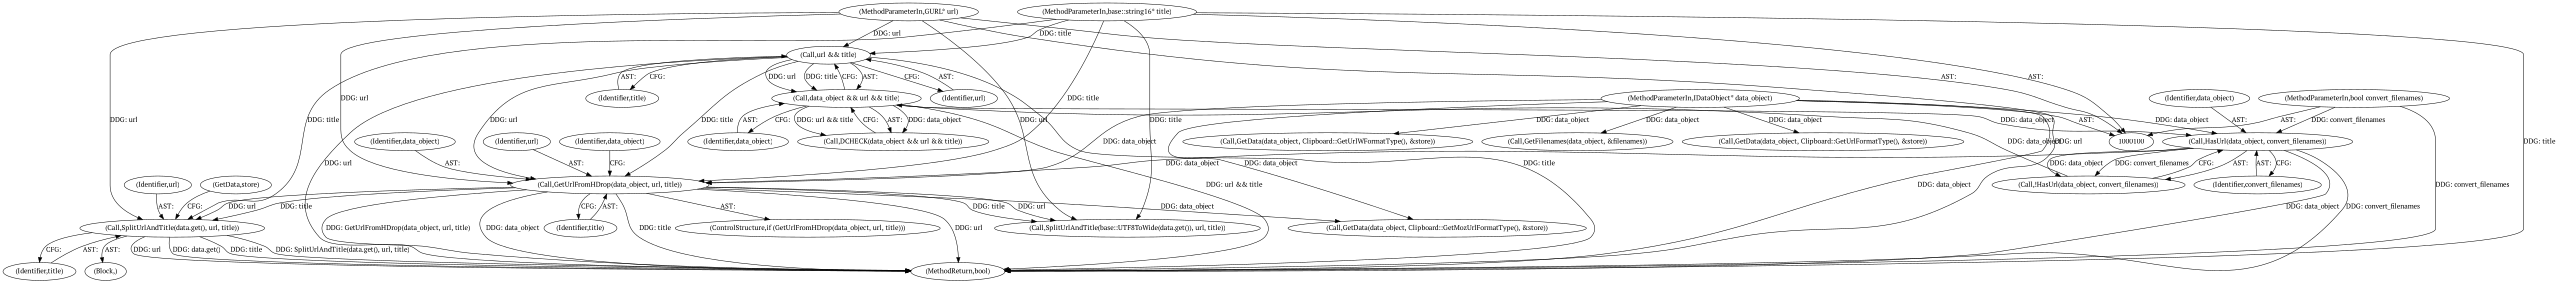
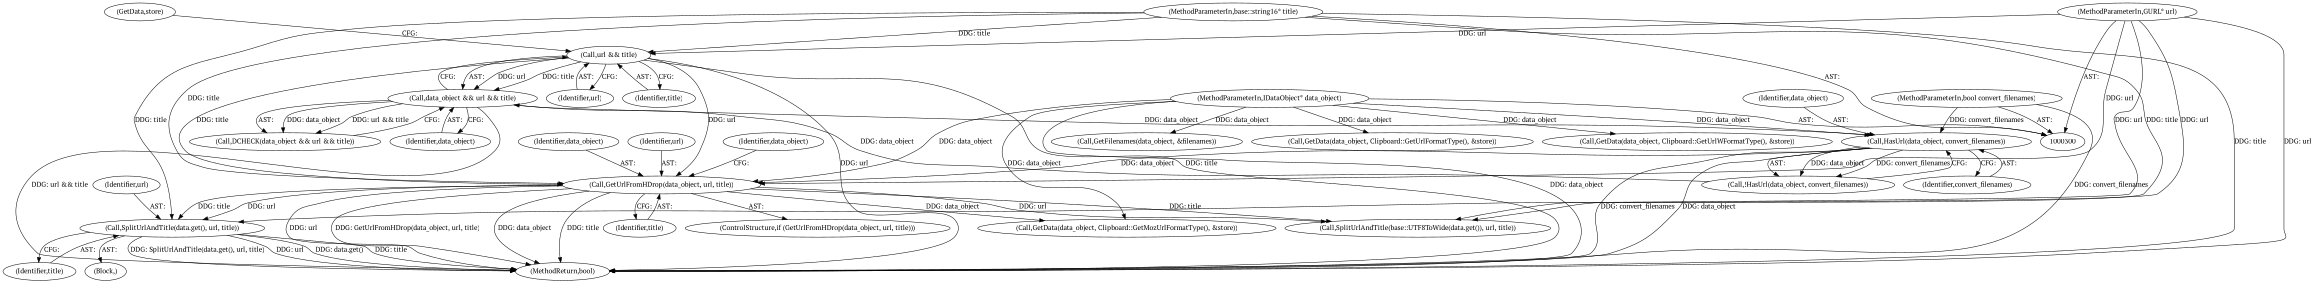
node "1000100": label "1000100" -> "1000300"
edge "(GetData,store)" -> "(Call,SplitUrlAndTitle(data.get(), url, title))": now "(GetData,store)" -> "(Call,url && title)"
